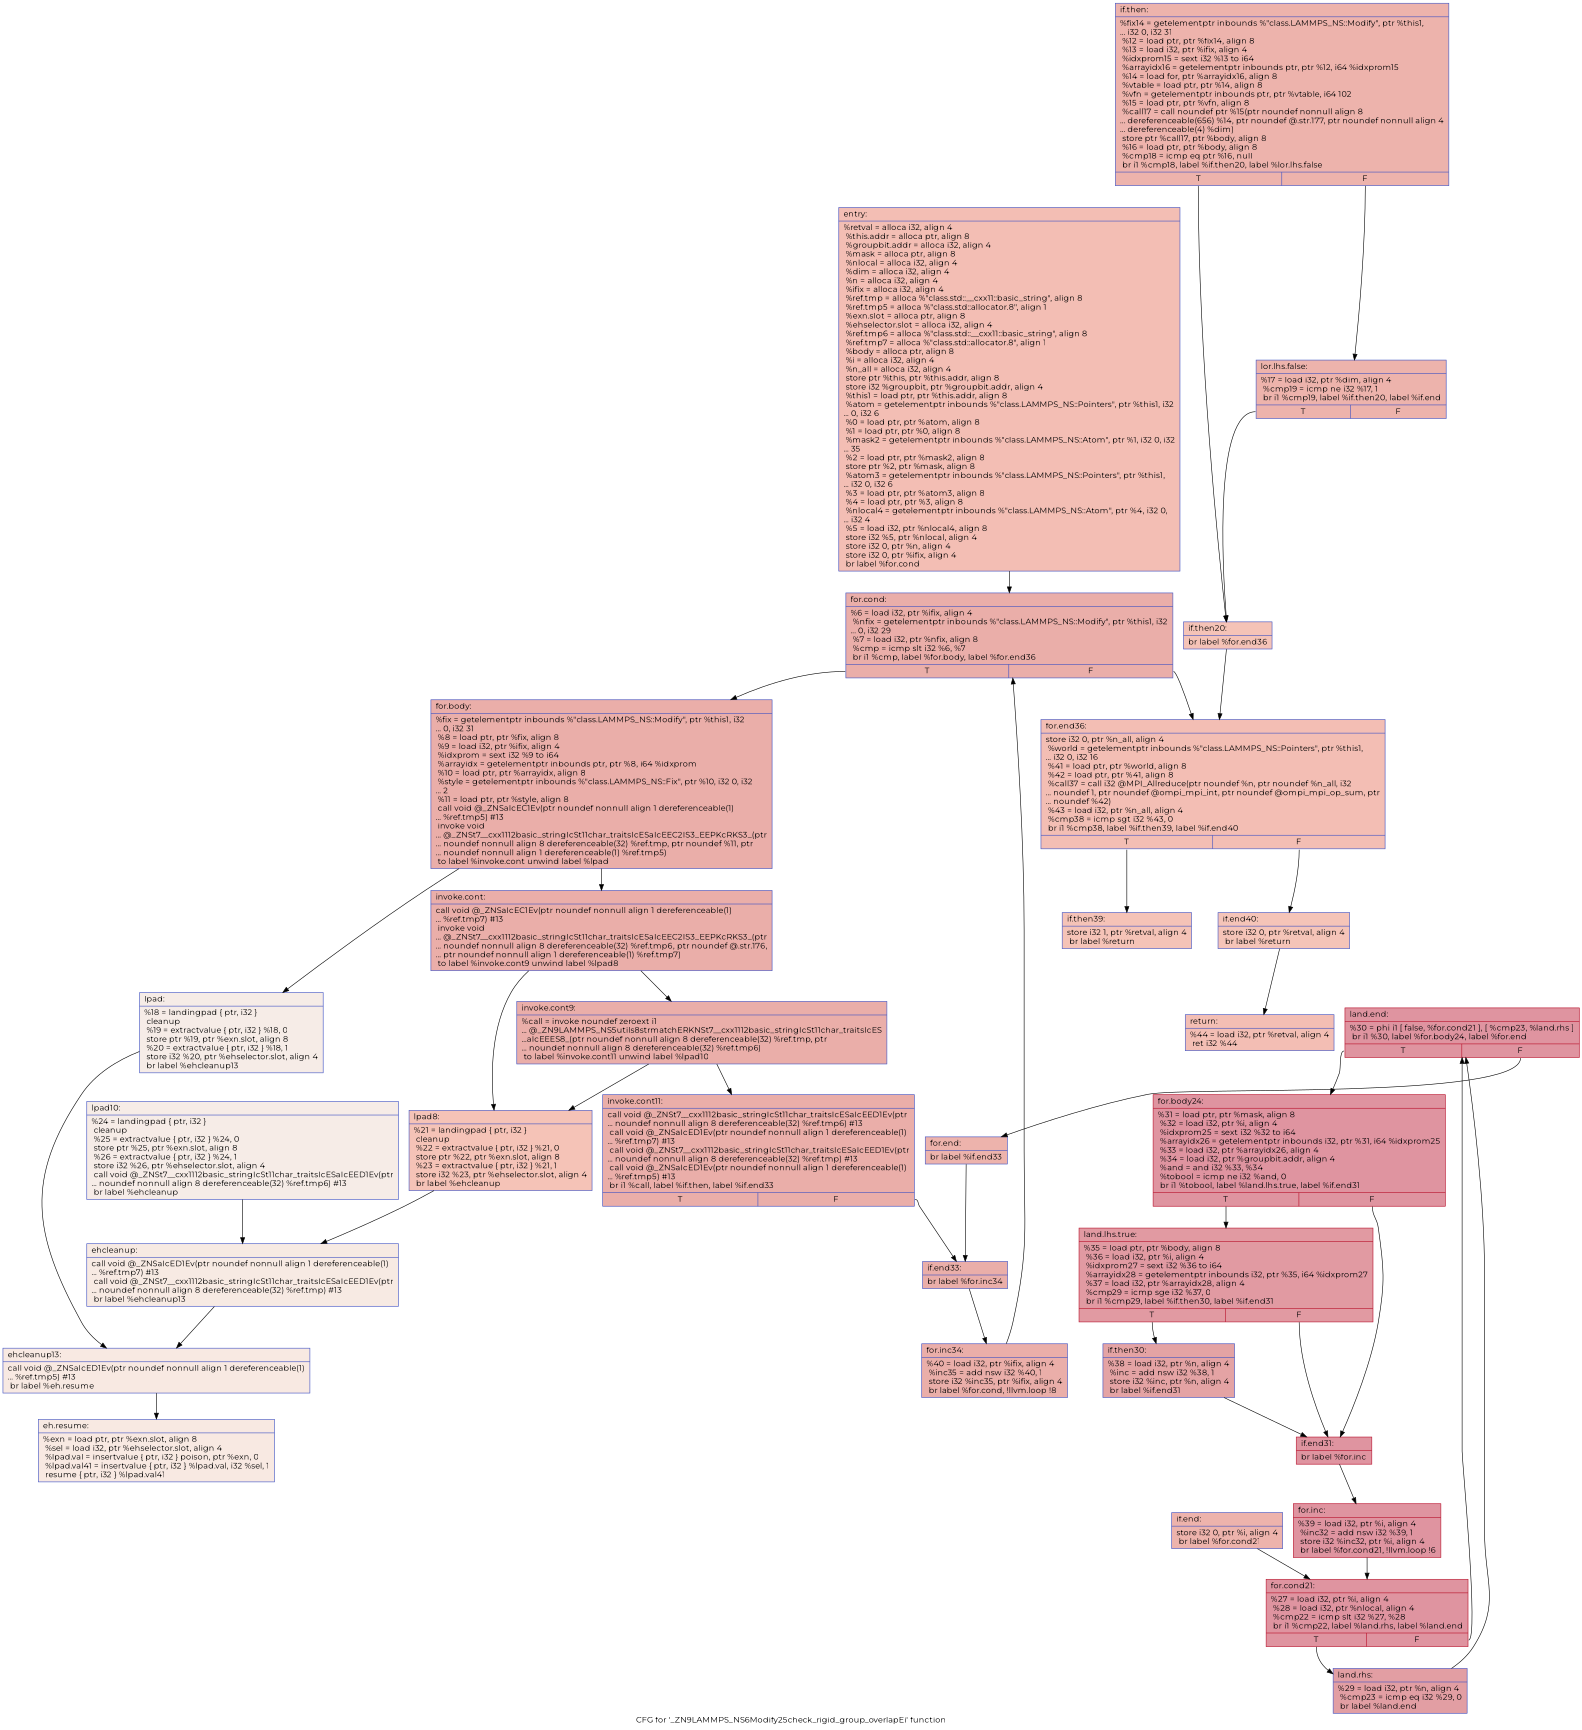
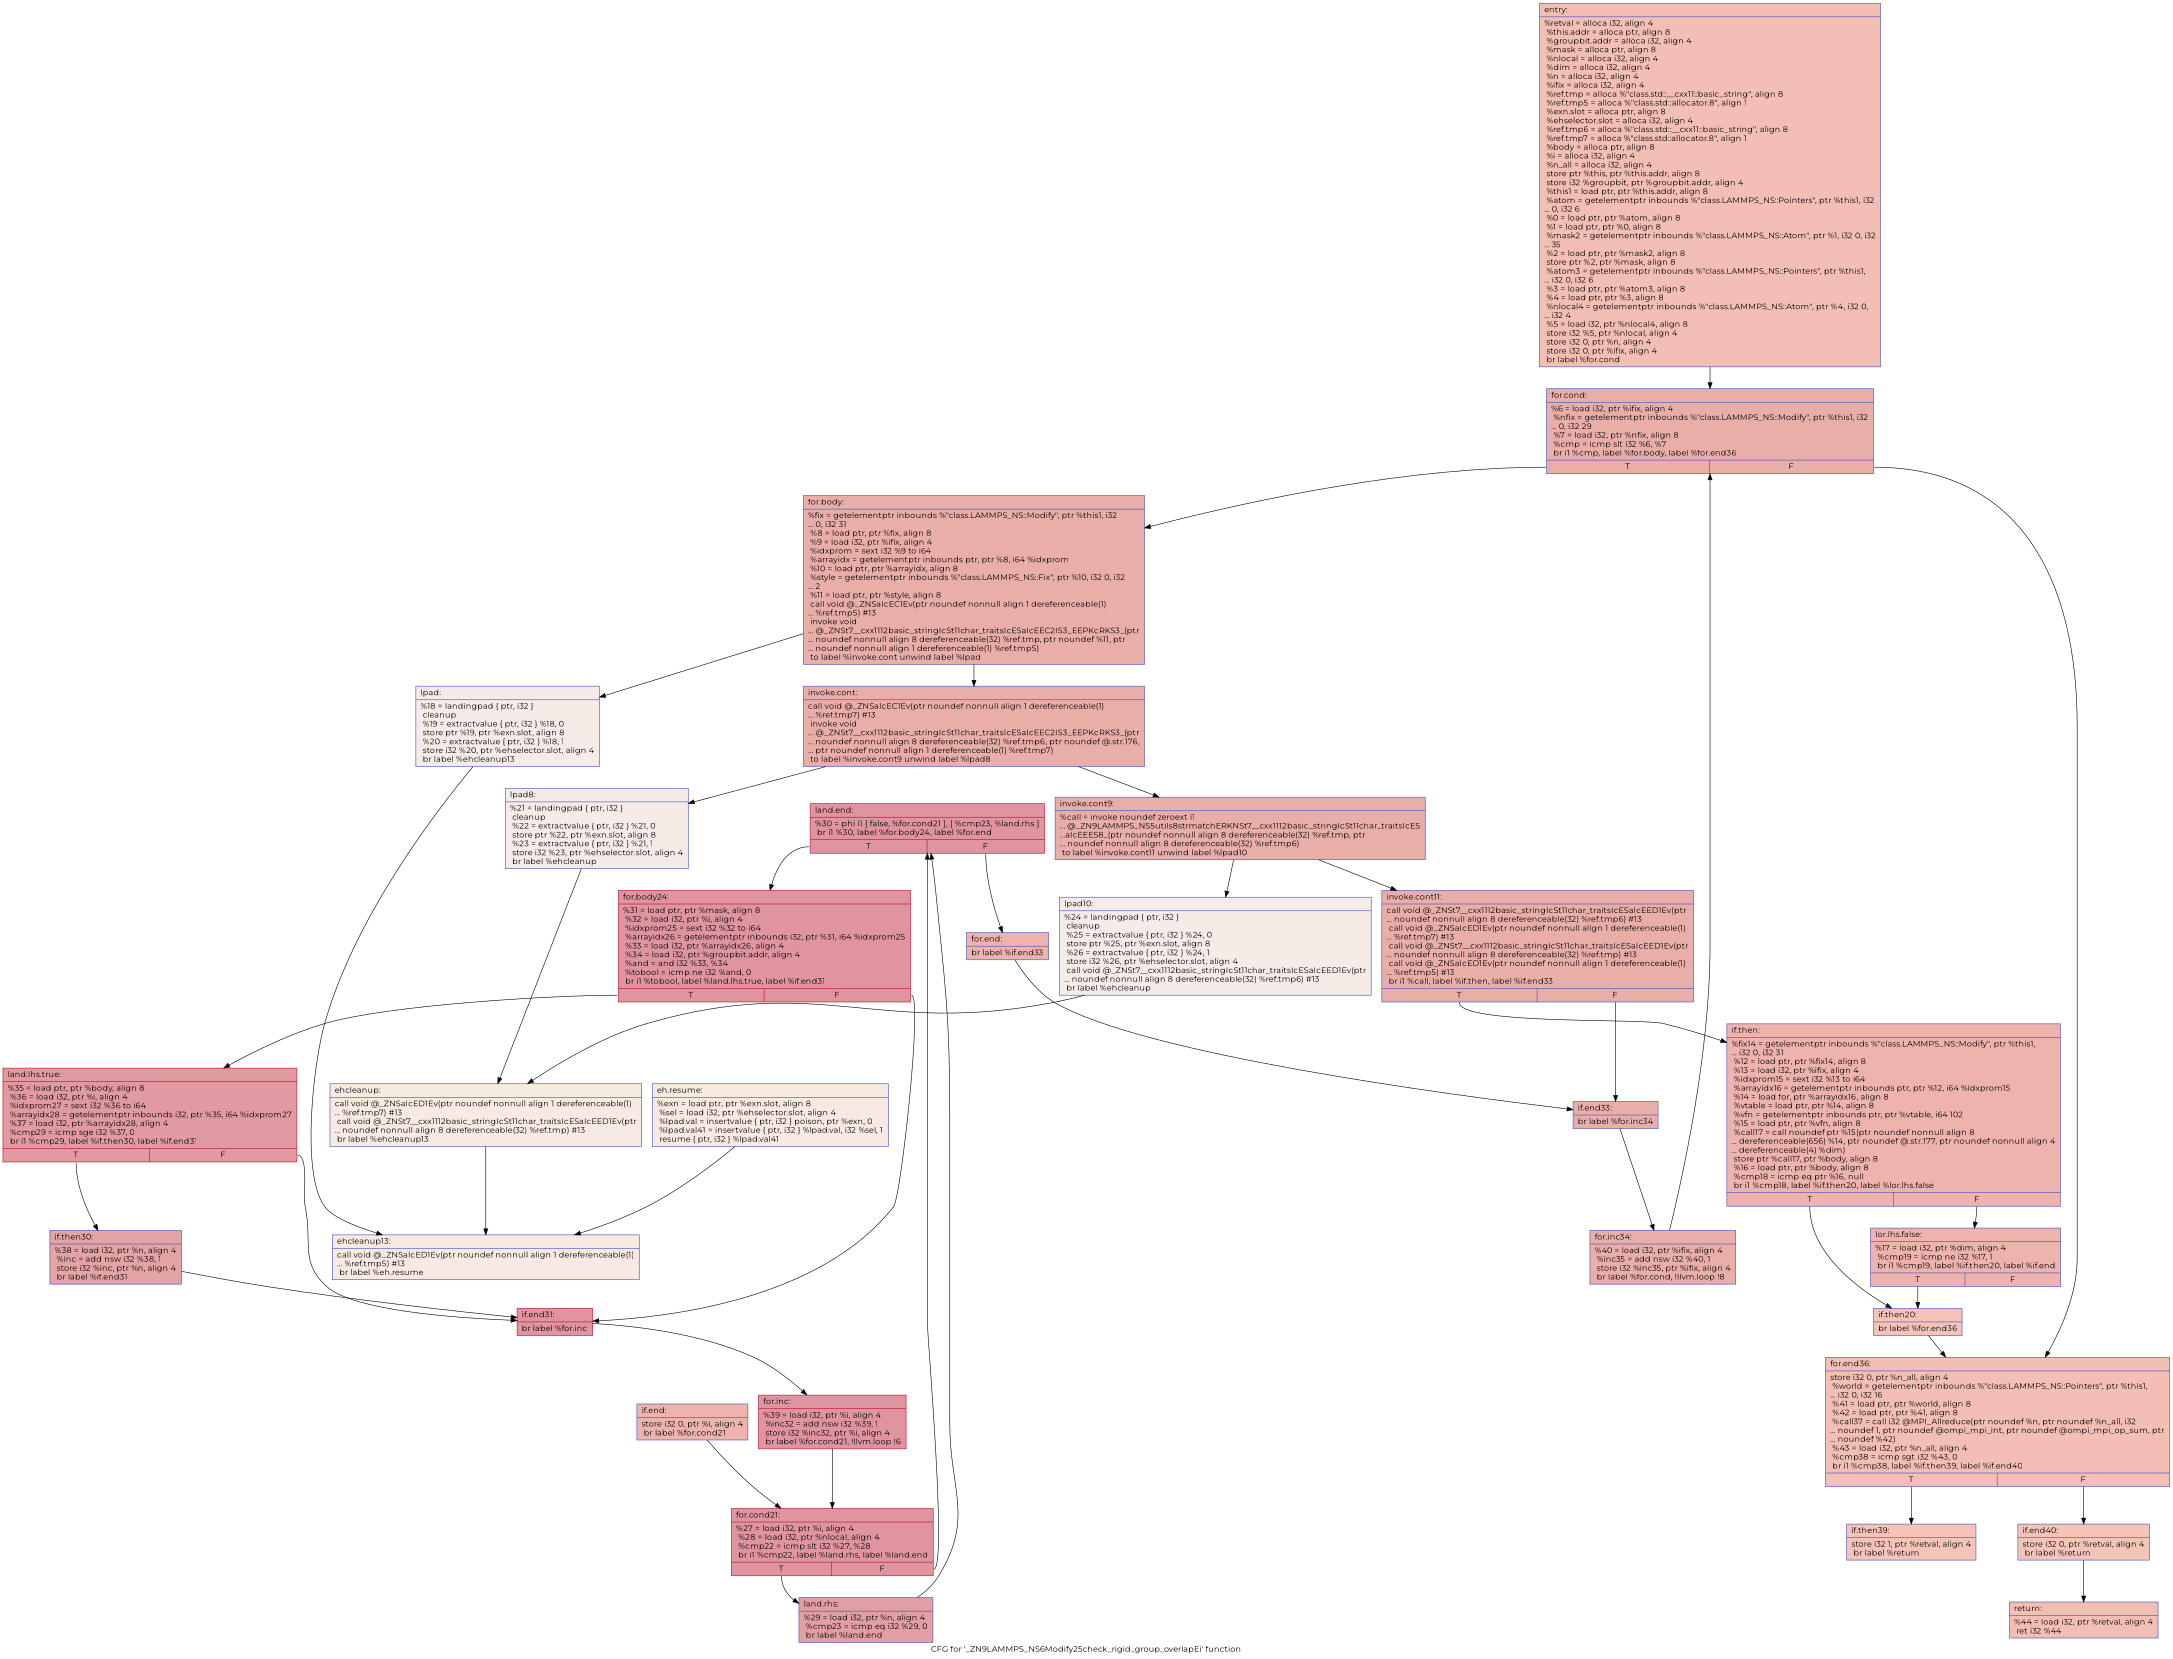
edge "invoke.cont11:" -> "if.then:": added
edge "invoke.cont9:" -> "lpad8:": now "invoke.cont9:" -> "lpad10:"
node "lpad8:": fillcolor #e8765c70 -> #ead5c970
edge "ehcleanup13:" -> "eh.resume:": reversed
